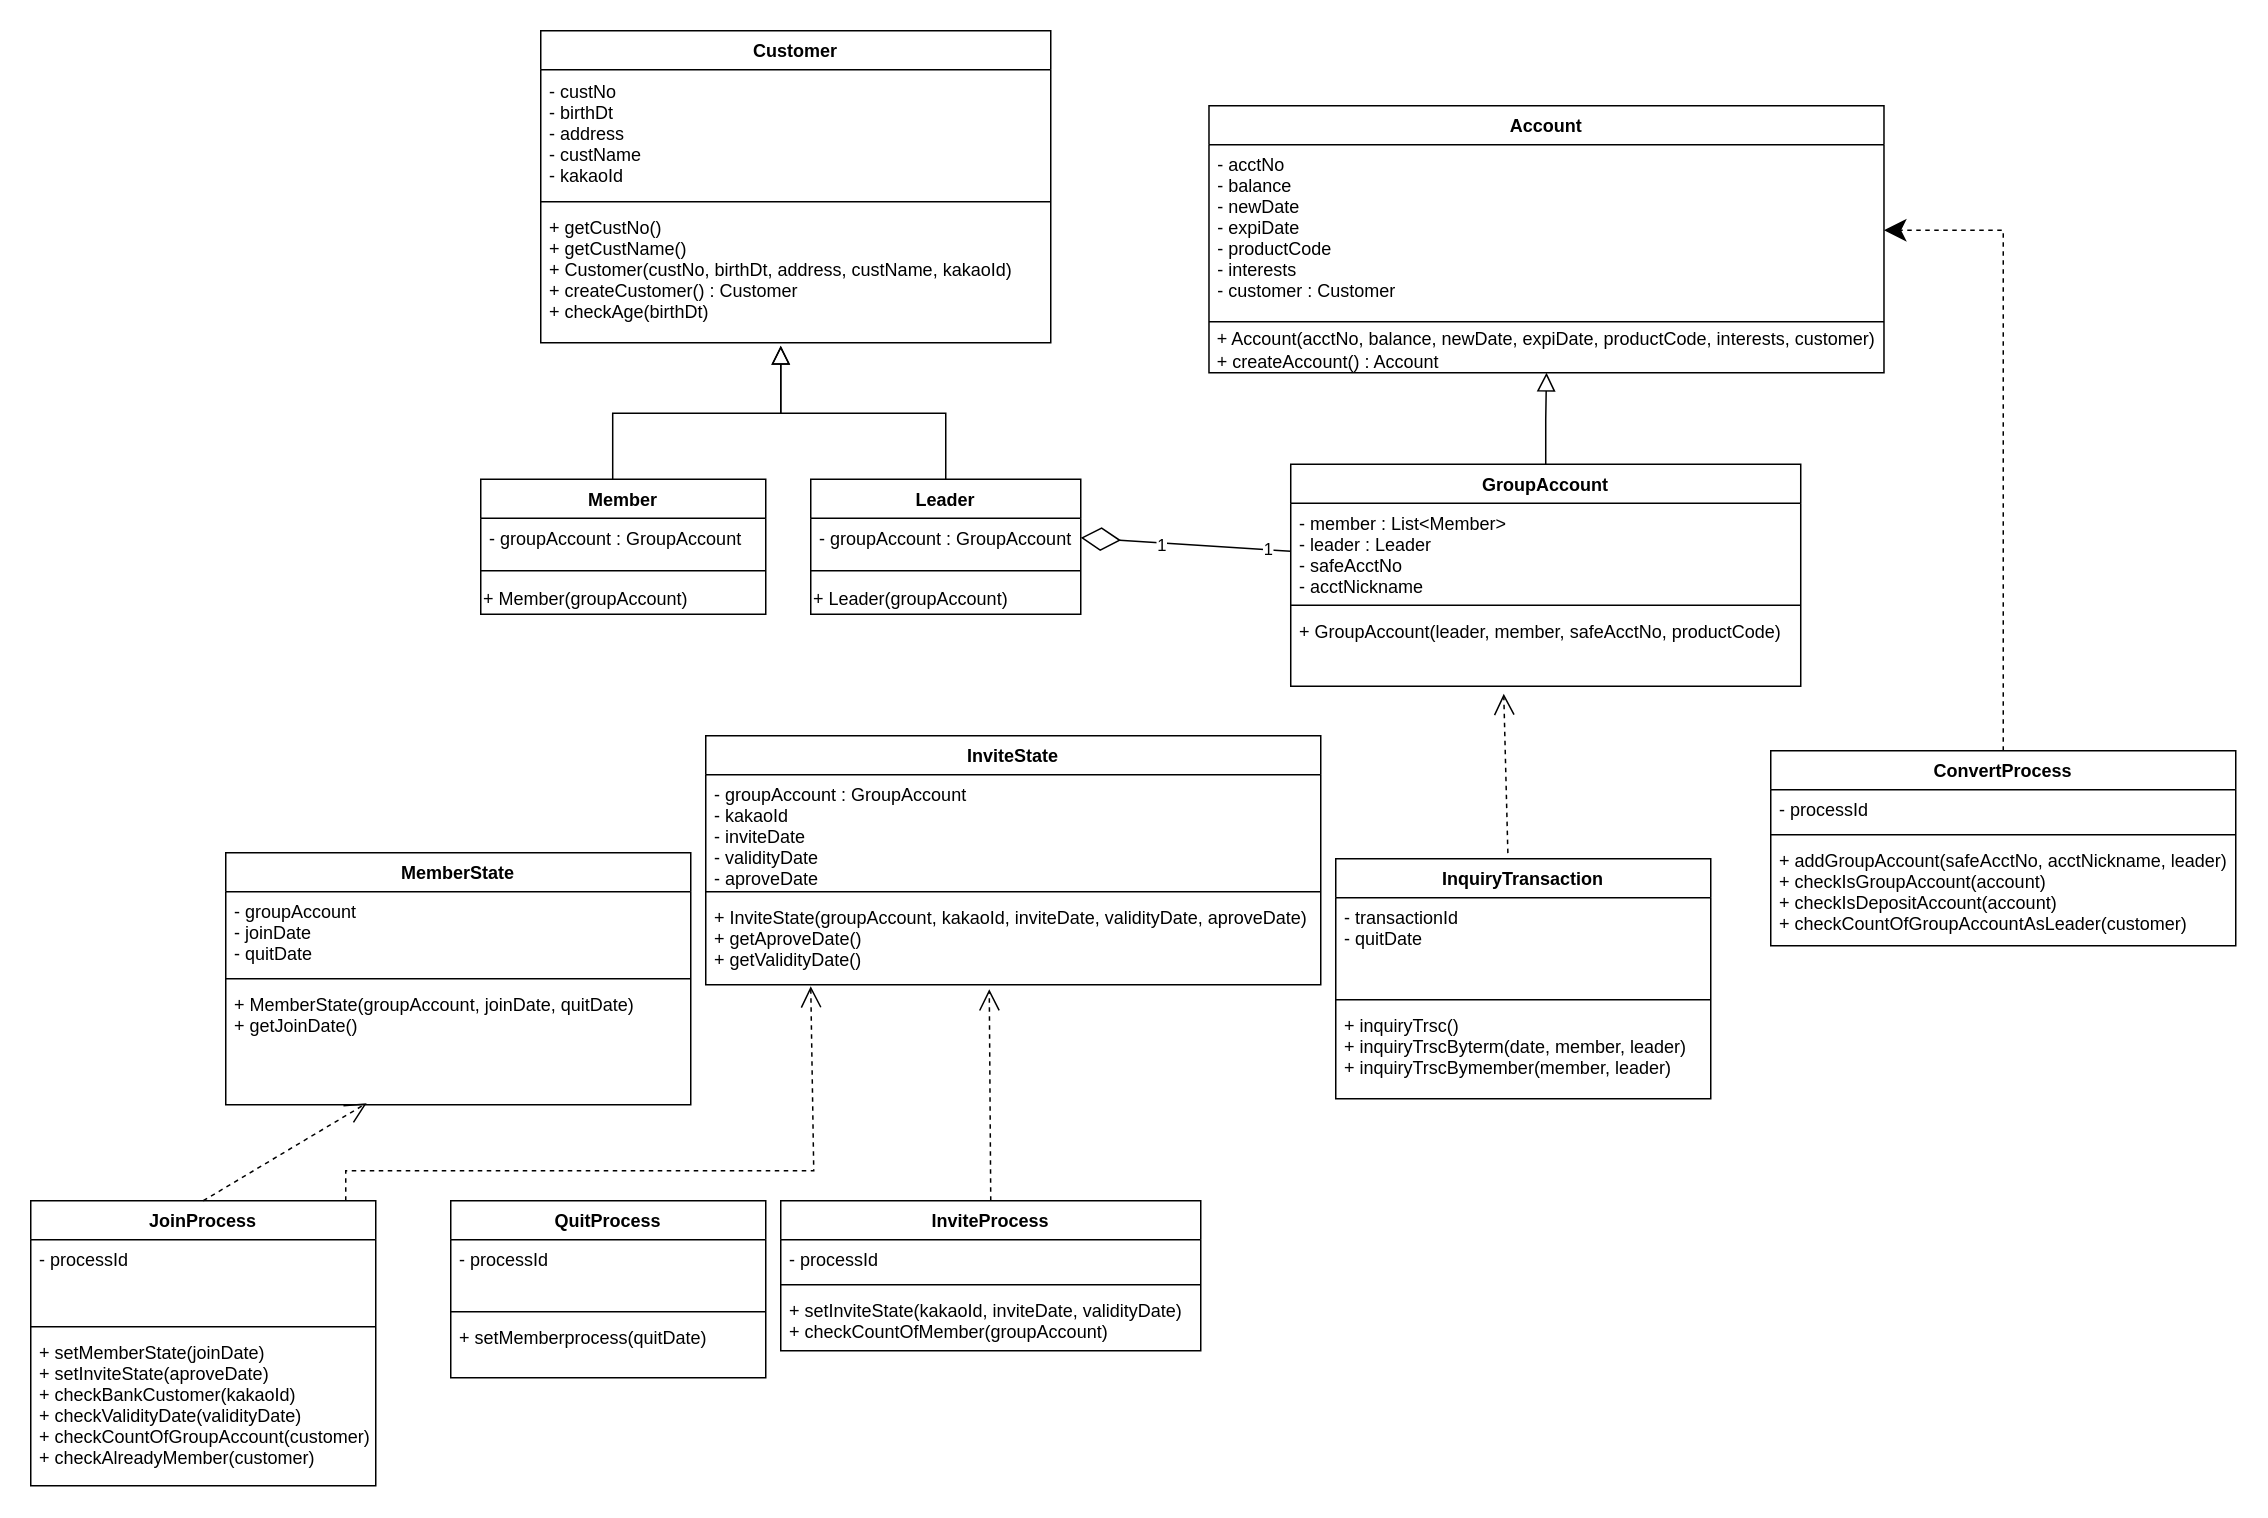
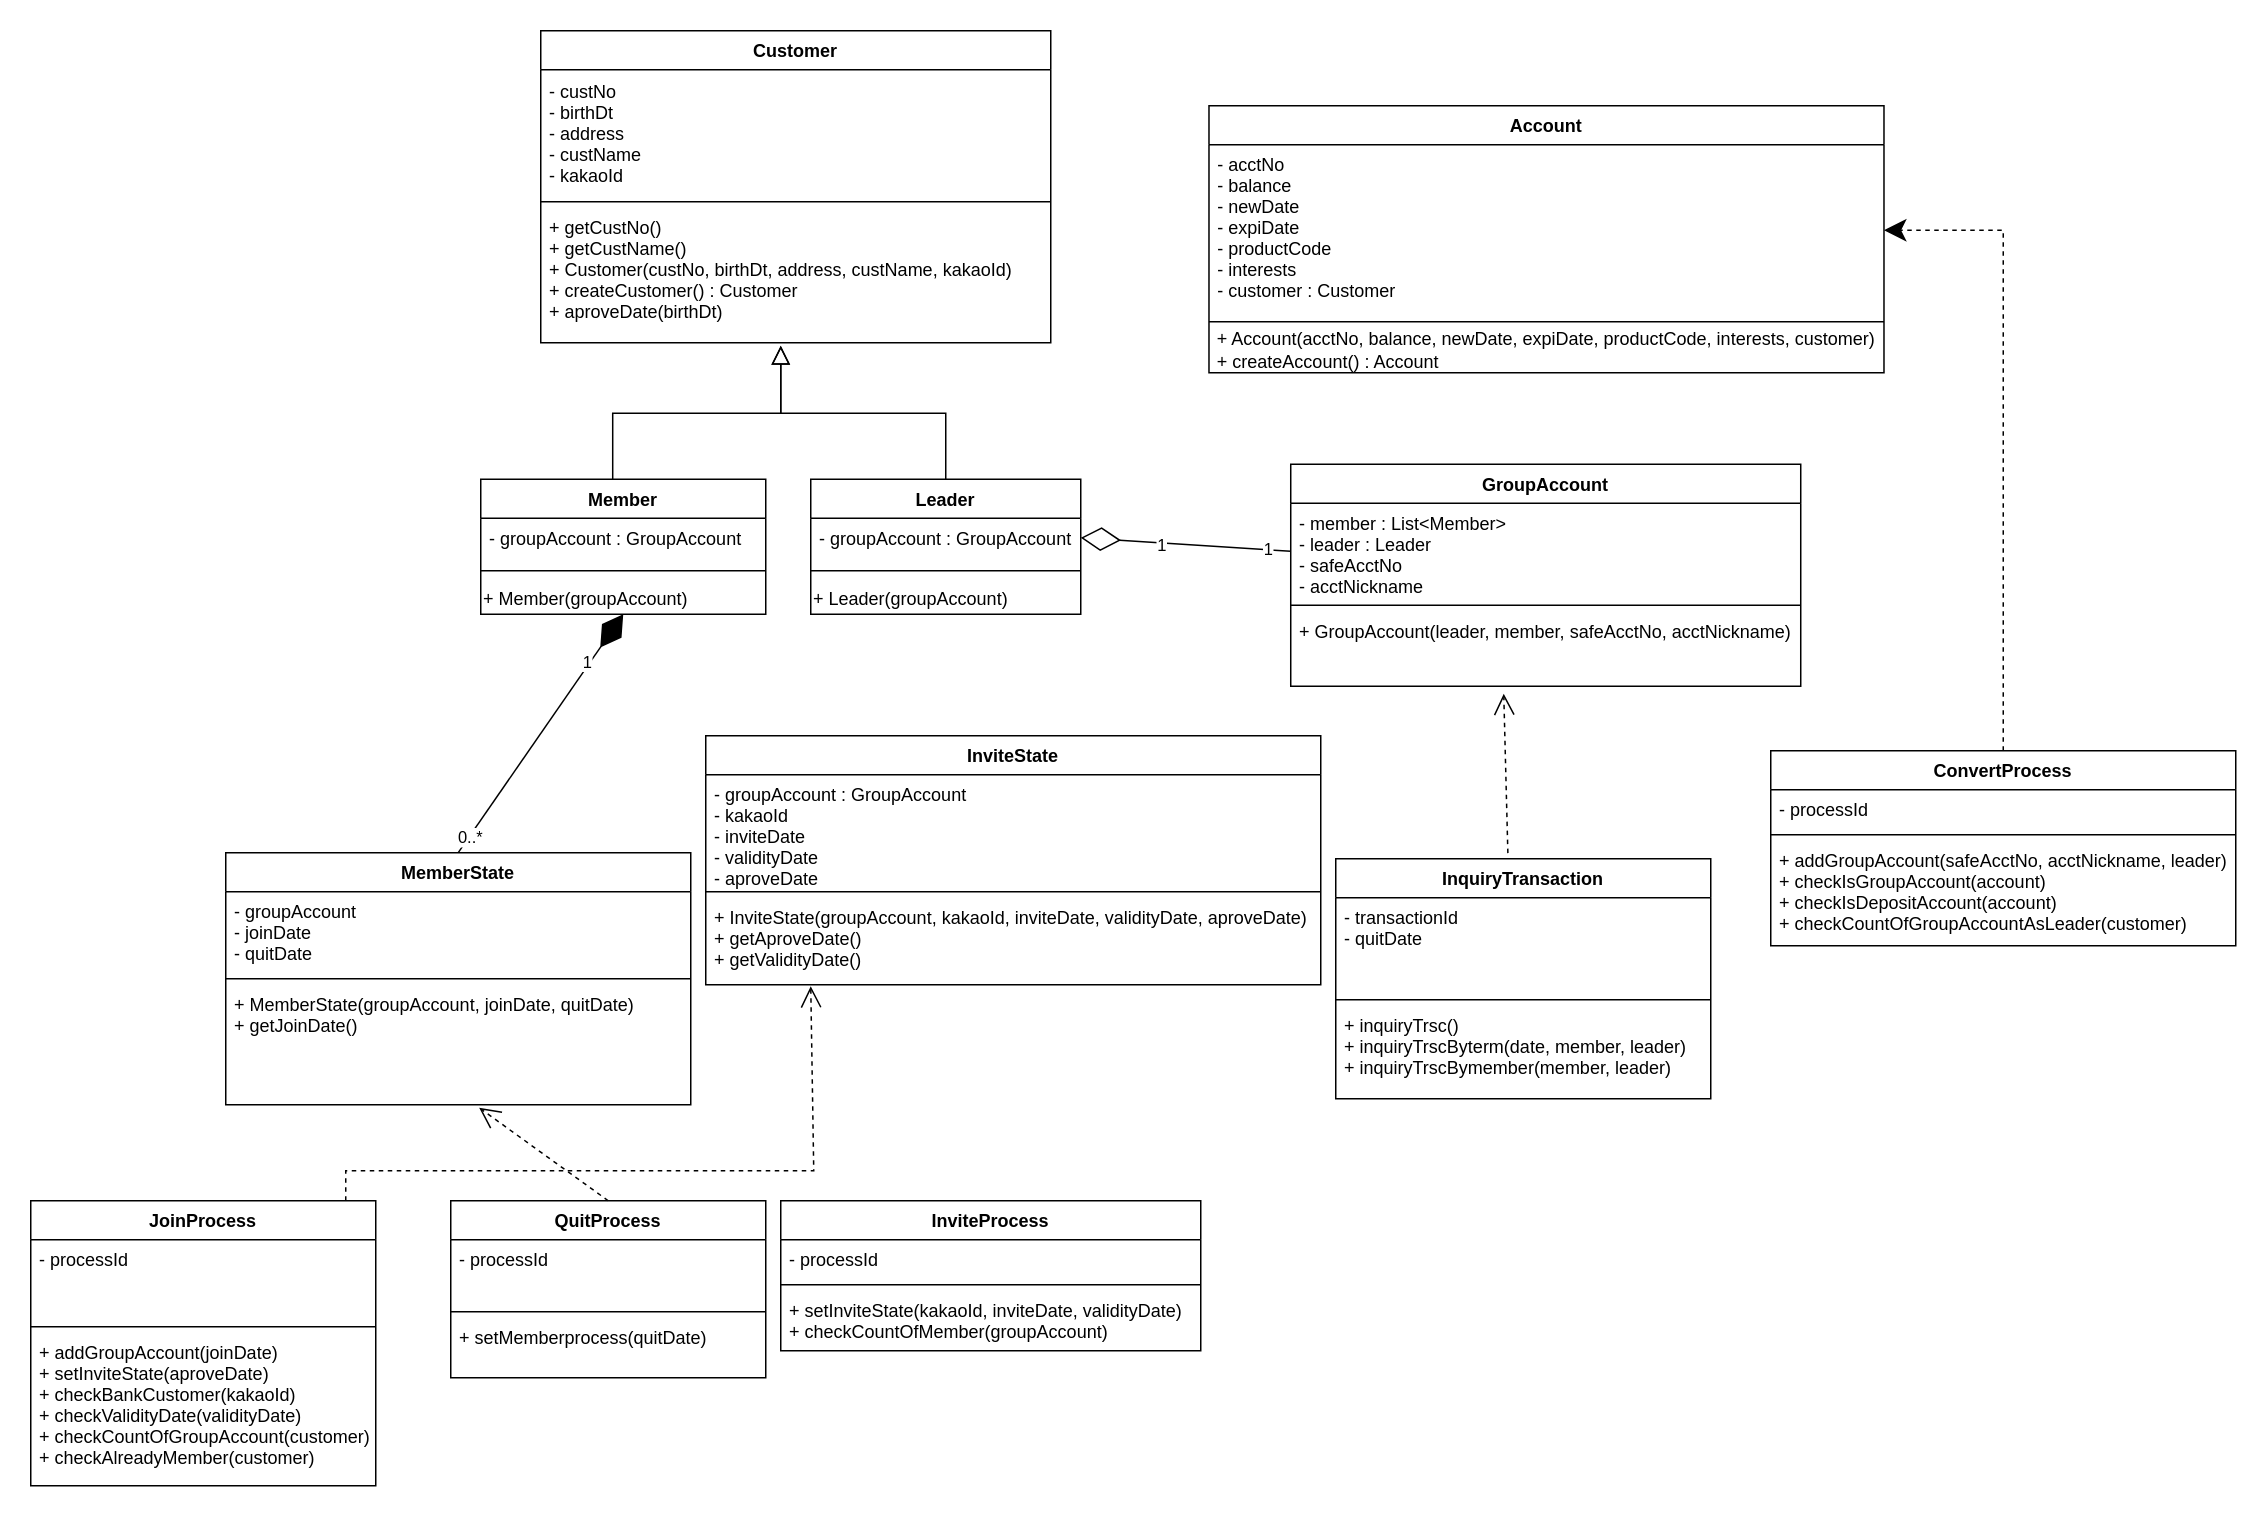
node "+ getCustNo() + getCustName() + Customer(custNo, birthDt, address, custName, kakaoId) + createCustomer() : Customer + checkAge(birthDt)": label "+ getCustNo() + getCustName() + Customer(custNo, birthDt, address, custName, kakaoId) + createCustomer() : Customer + checkAge(birthDt)" -> "+ getCustNo() + getCustName() + Customer(custNo, birthDt, address, custName, kakaoId) + createCustomer() : Customer + aproveDate(birthDt)"
edge "GroupAccount" -> "Account": removed
node "+ GroupAccount(leader, member, safeAcctNo, productCode)": label "+ GroupAccount(leader, member, safeAcctNo, productCode)" -> "+ GroupAccount(leader, member, safeAcctNo, acctNickname)"
edge "MemberState" -> "Member": added, labels "0..*", "1"
edge "InviteProcess" -> "+ InviteState(groupAccount, kakaoId, inviteDate, validityDate, aproveDate) + getAproveDate() + getValidityDate()": removed
edge "JoinProcess" -> "+ MemberState(groupAccount, joinDate, quitDate) + getJoinDate()": removed
edge "QuitProcess" -> "+ MemberState(groupAccount, joinDate, quitDate) + getJoinDate()": added
node "+ setMemberState(joinDate) + setInviteState(aproveDate) + checkBankCustomer(kakaoId) + checkValidityDate(validityDate) + checkCountOfGroupAccount(customer) + checkAlreadyMember(customer)": label "+ setMemberState(joinDate) + setInviteState(aproveDate) + checkBankCustomer(kakaoId) + checkValidityDate(validityDate) + checkCountOfGroupAccount(customer) + checkAlreadyMember(customer)" -> "+ addGroupAccount(joinDate) + setInviteState(aproveDate) + checkBankCustomer(kakaoId) + checkValidityDate(validityDate) + checkCountOfGroupAccount(customer) + checkAlreadyMember(customer)"
